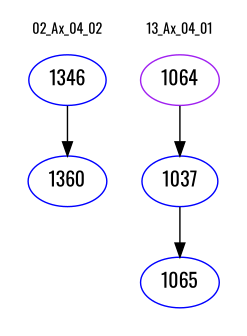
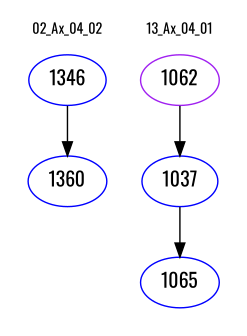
node "1064": label "1064" -> "1062"
